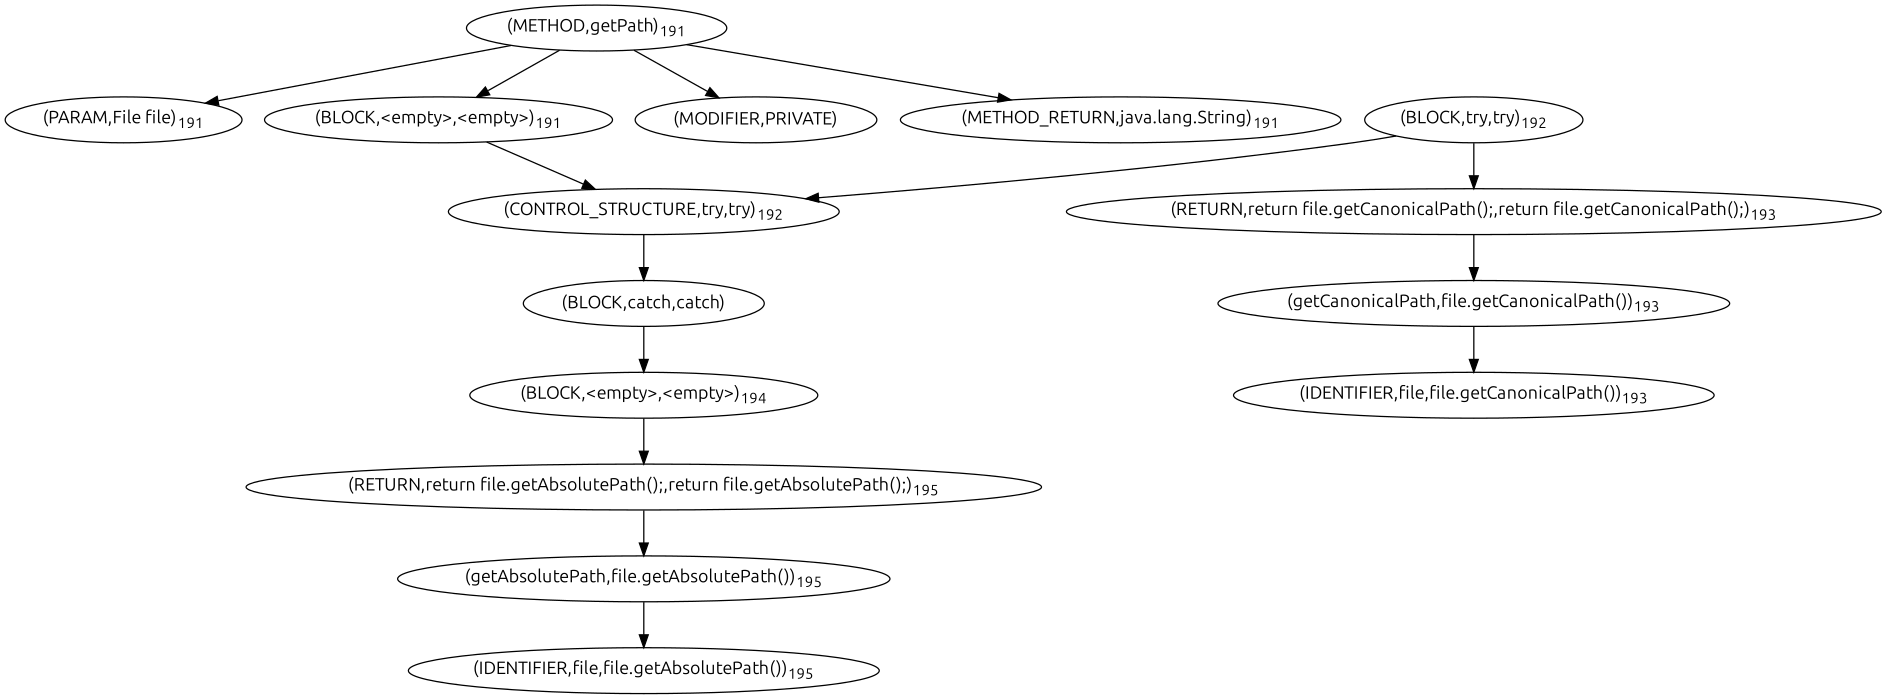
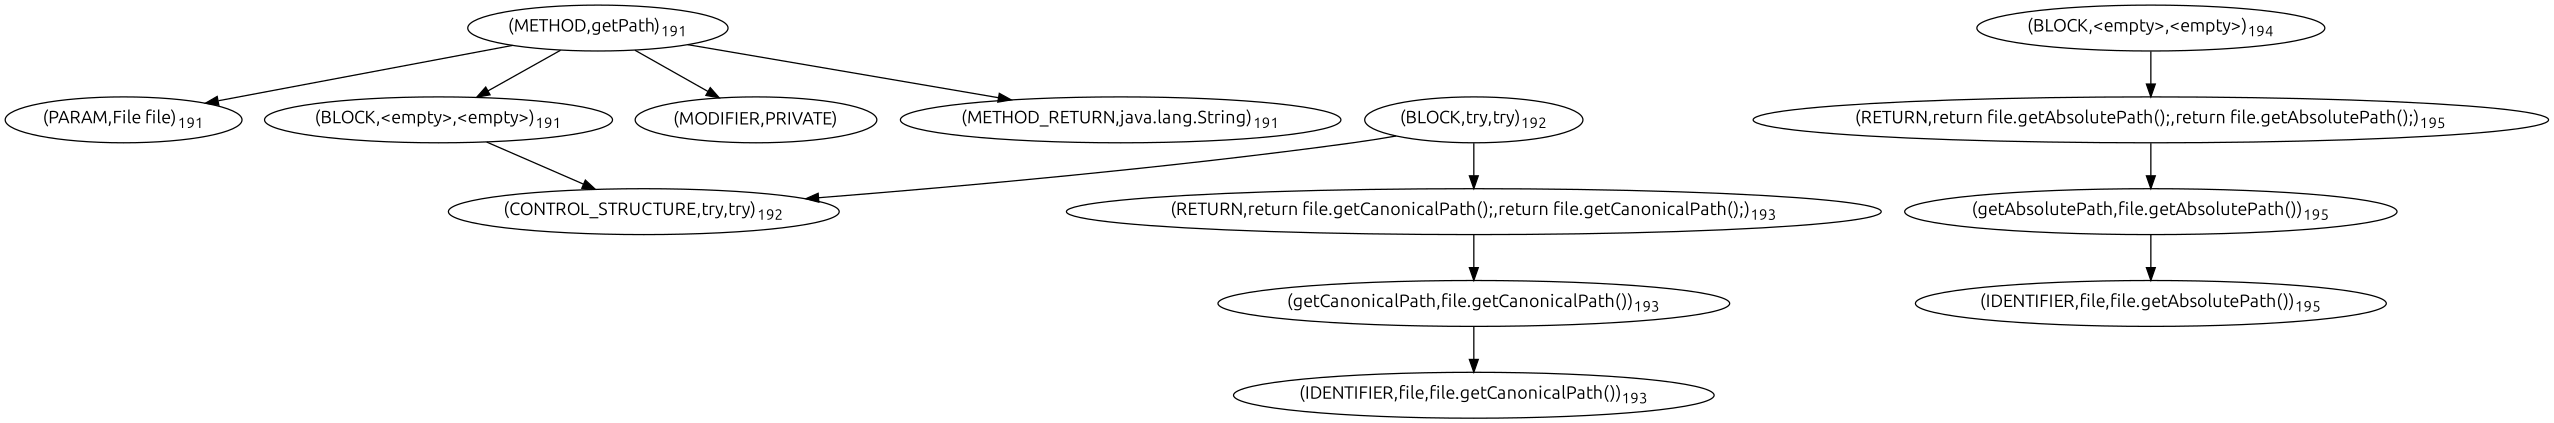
node "(BLOCK,catch,catch)": removed
